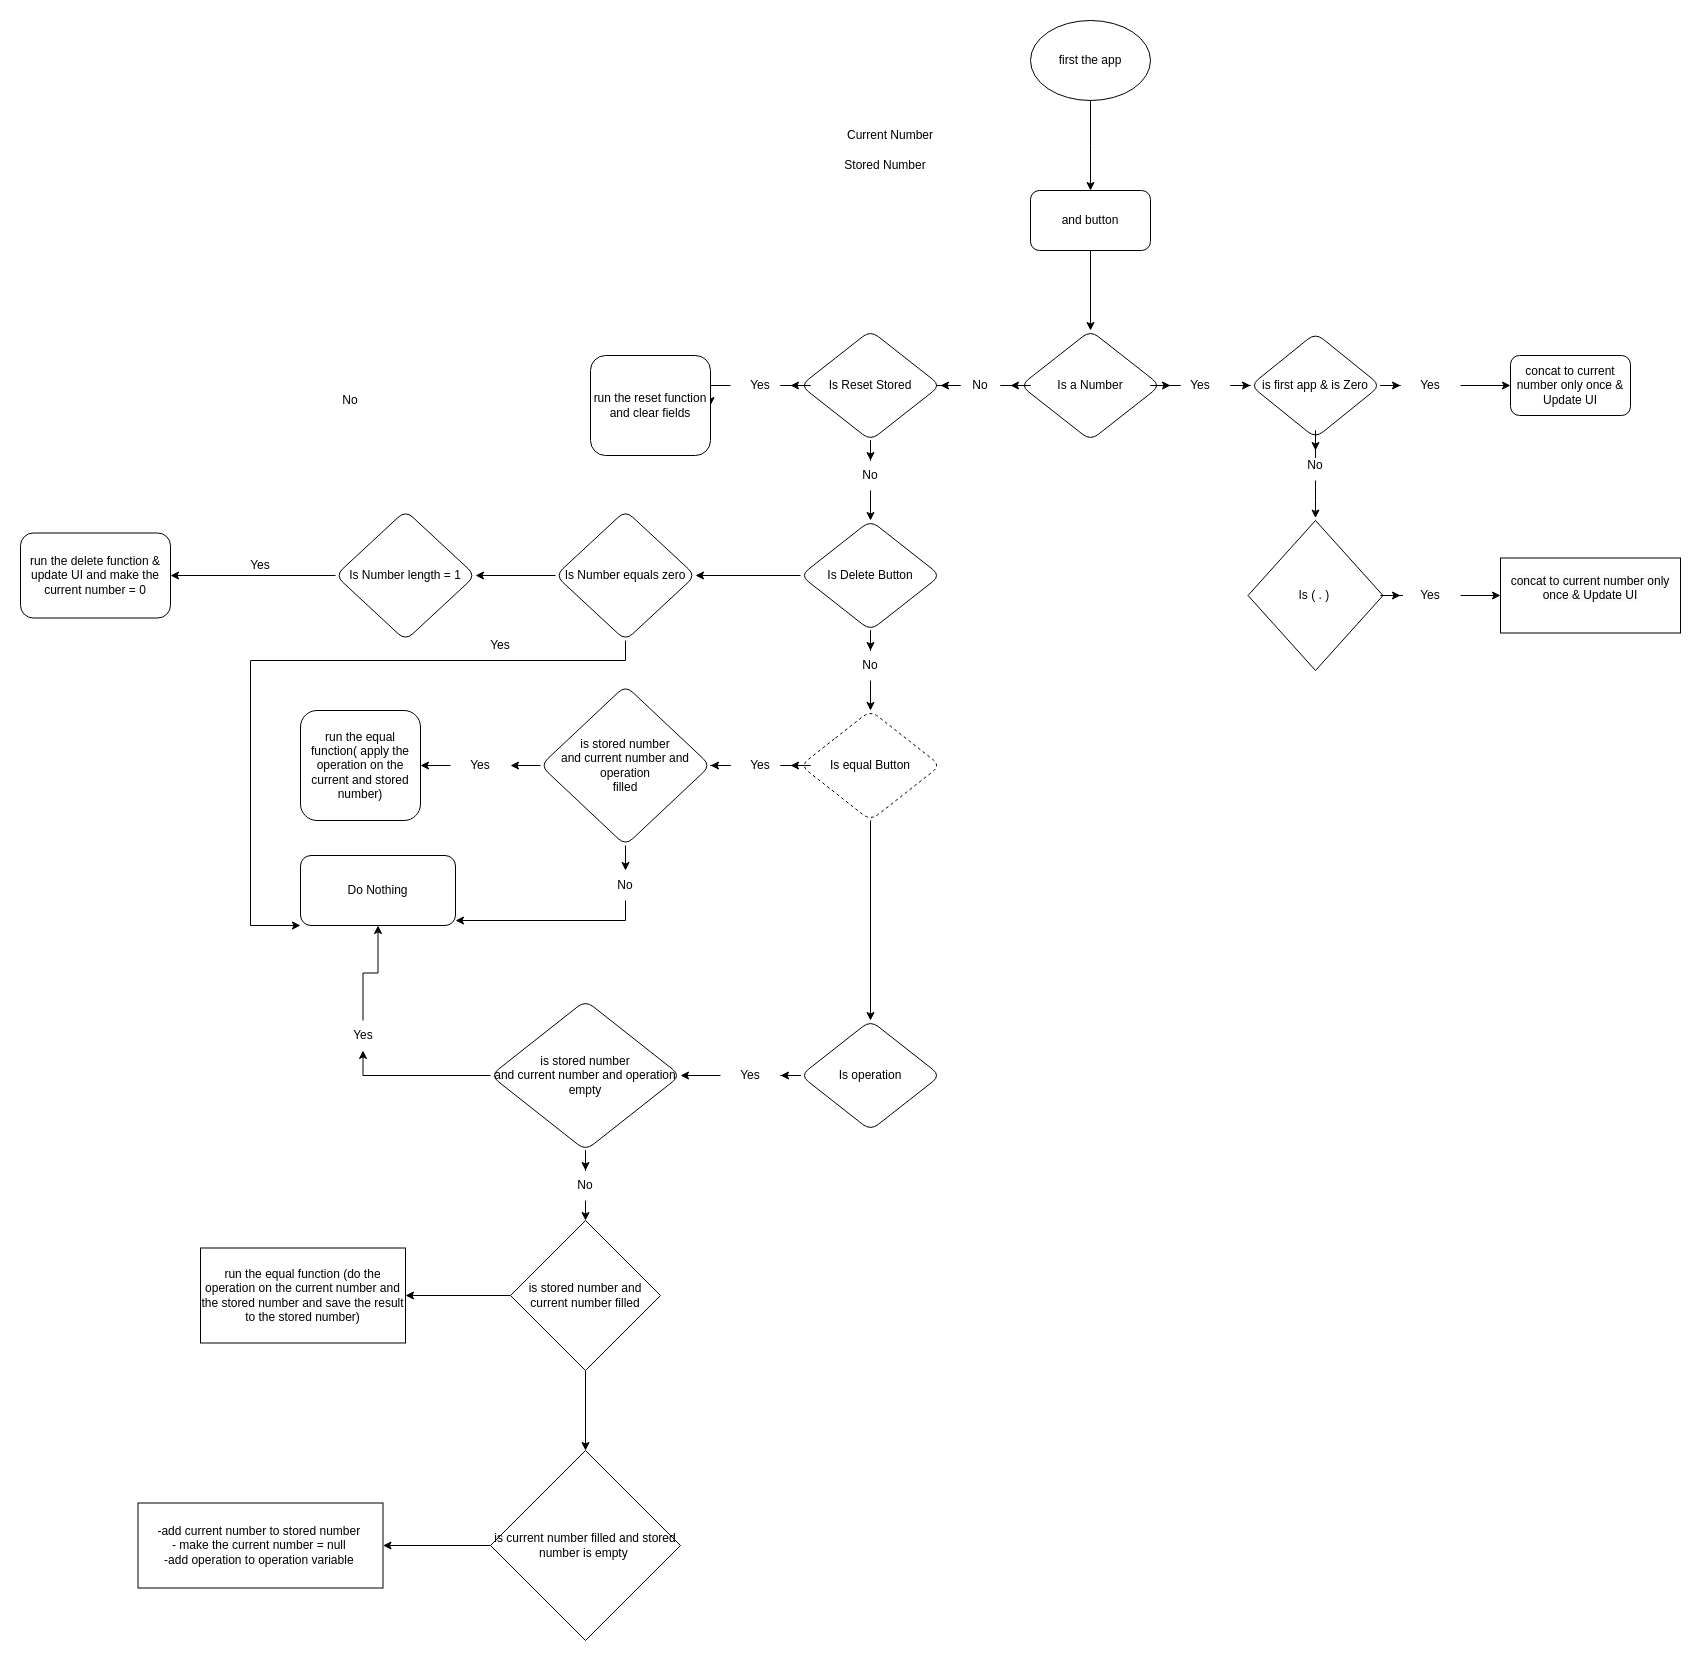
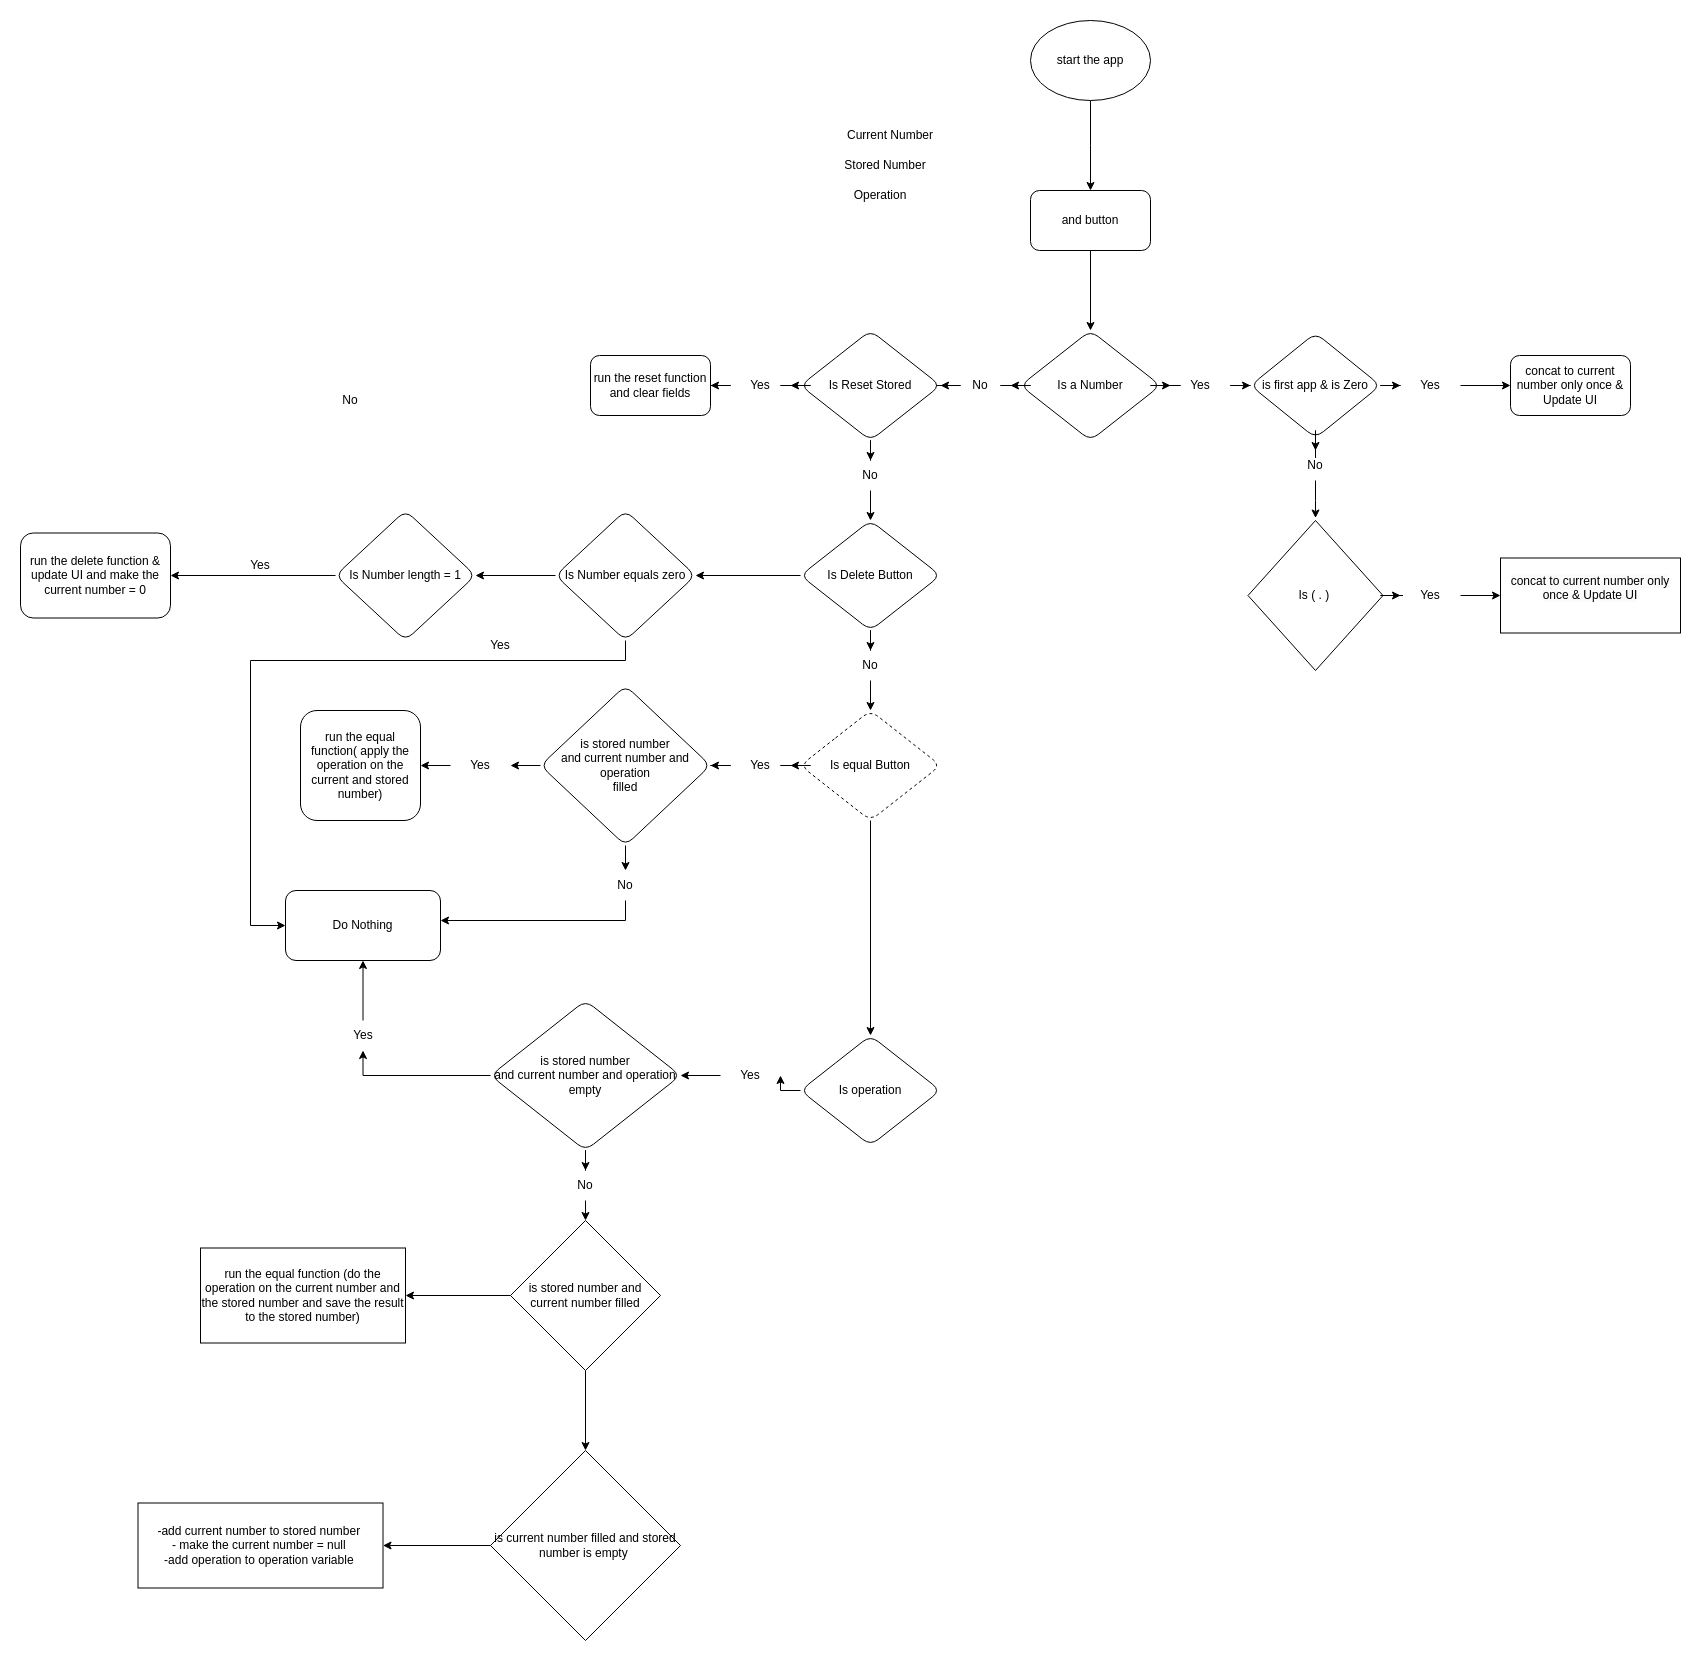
node "first the app": label "first the app" -> "start the app"
node "Operation": added
node "run the reset function and clear fields": size 120x100 -> 120x60
node "Do Nothing": moved (378, 891) -> (363, 926)
node "Is operation": moved (871, 1076) -> (871, 1091)
